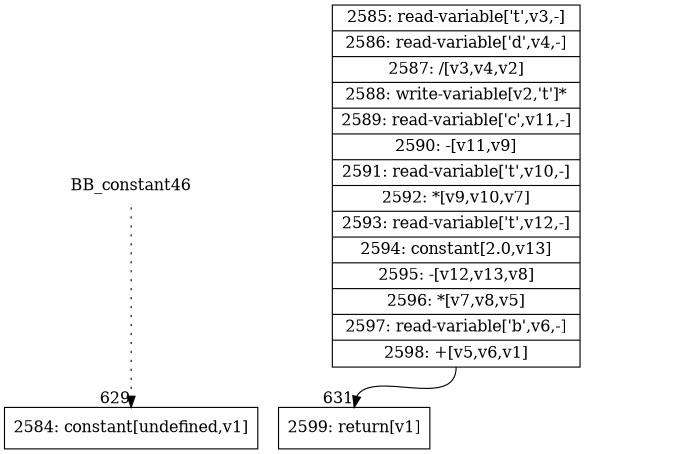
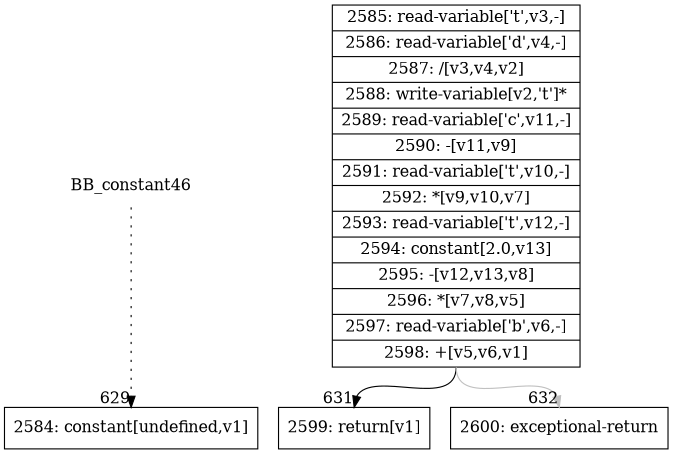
node "2600: exceptional-return": added
